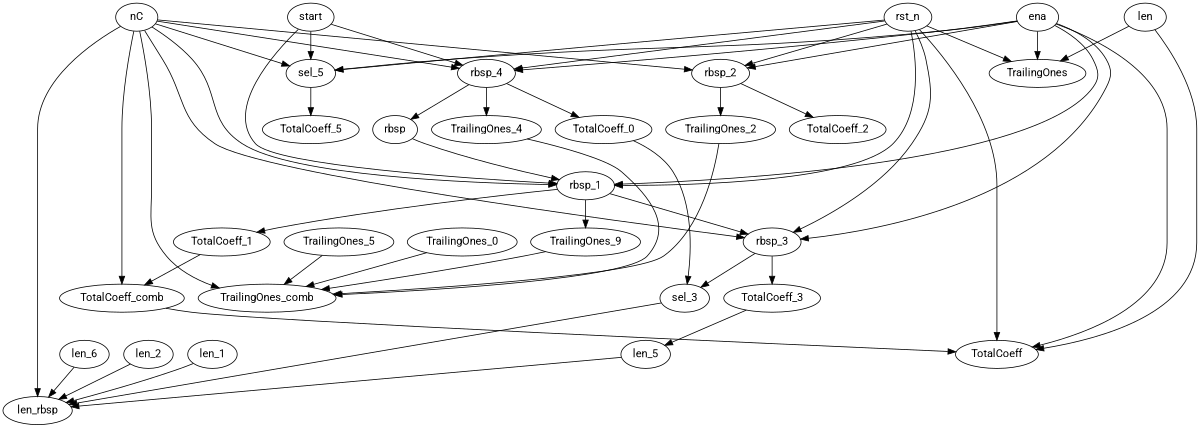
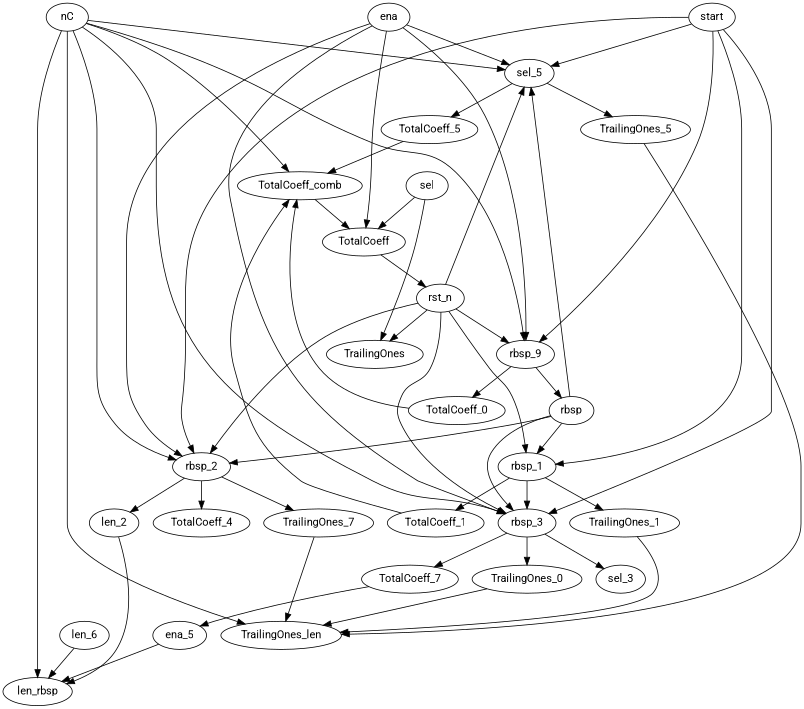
node "len": label "len" -> "sel"
edge "ena" -> "TrailingOnes": removed
node "rbsp_4": label "rbsp_4" -> "rbsp_9"
edge "sel_5" -> "TrailingOnes_5": added
edge "start" -> "rbsp_2": added
node "TrailingOnes_4": removed
node "TrailingOnes_2": label "TrailingOnes_2" -> "TrailingOnes_7"
node "TotalCoeff_2": label "TotalCoeff_2" -> "TotalCoeff_4"
edge "ena" -> "rbsp_1": removed
edge "TotalCoeff_5" -> "TotalCoeff_comb": added
edge "nC" -> "rbsp_1": removed
edge "rst_n" -> "TotalCoeff": reversed
edge "TotalCoeff_0" -> "sel_3": now "TotalCoeff_0" -> "TotalCoeff_comb"
node "TrailingOnes_9": label "TrailingOnes_9" -> "TrailingOnes_1"
edge "rbsp" -> "sel_5": added
node "TrailingOnes_comb": label "TrailingOnes_comb" -> "TrailingOnes_len"
node "TotalCoeff_3": label "TotalCoeff_3" -> "TotalCoeff_7"
edge "start" -> "rbsp_3": added
edge "sel_3" -> "len_rbsp": removed
node "len_1": removed
node "len_5": label "len_5" -> "ena_5"
edge "rbsp" -> "rbsp_2": added
edge "rbsp" -> "rbsp_3": added
edge "rbsp_2" -> "len_2": added
edge "rbsp_3" -> "TrailingOnes_0": added
